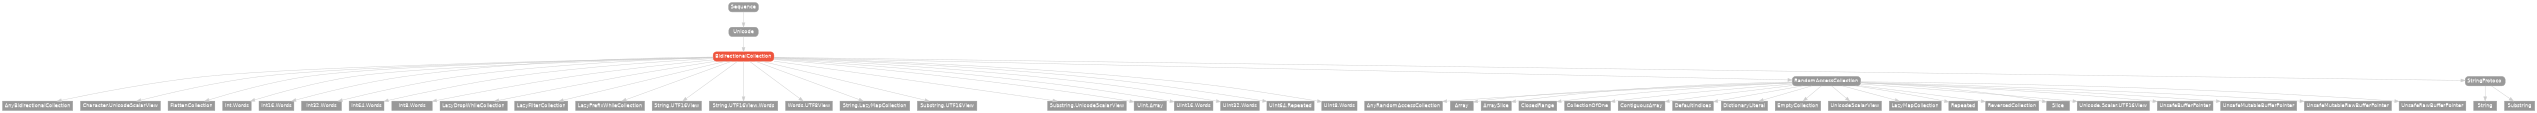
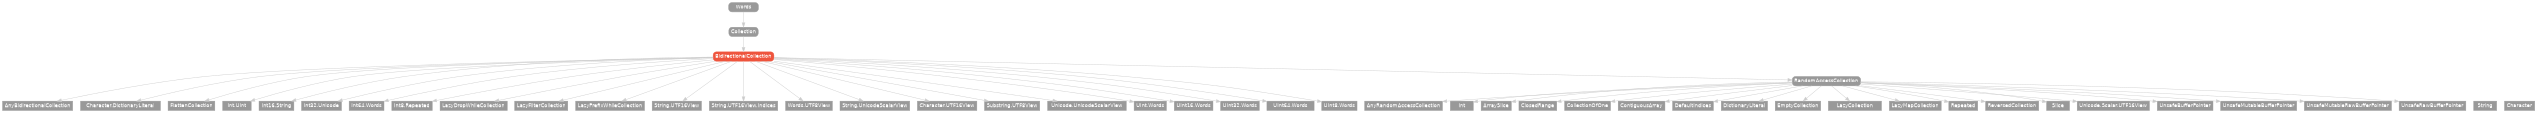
node "Sequence": label "Sequence" -> "Words"
node "Unicode": label "Unicode" -> "Collection"
node "StringProtocol": removed
node "Character.UnicodeScalarView": label "Character.UnicodeScalarView" -> "Character.DictionaryLiteral"
node "Int.Words": label "Int.Words" -> "Int.UInt"
node "Int16.Words": label "Int16.Words" -> "Int16.String"
node "Int32.Words": label "Int32.Words" -> "Int32.Unicode"
node "Int8.Words": label "Int8.Words" -> "Int8.Repeated"
node "String.UTF16View.Words": label "String.UTF16View.Words" -> "String.UTF16View.Indices"
node "String.LazyMapCollection": label "String.LazyMapCollection" -> "String.UnicodeScalarView"
node "Substring.UTF16View": label "Substring.UTF16View" -> "Character.UTF16View"
node "Substring.UTF8View": added
node "Substring.UnicodeScalarView": label "Substring.UnicodeScalarView" -> "Unicode.UnicodeScalarView"
node "UInt.Array": label "UInt.Array" -> "UInt.Words"
node "UInt64.Repeated": label "UInt64.Repeated" -> "UInt64.Words"
node "Array": label "Array" -> "Int"
node "UnicodeScalarView": label "UnicodeScalarView" -> "LazyCollection"
node "Substring": label "Substring" -> "Character"
